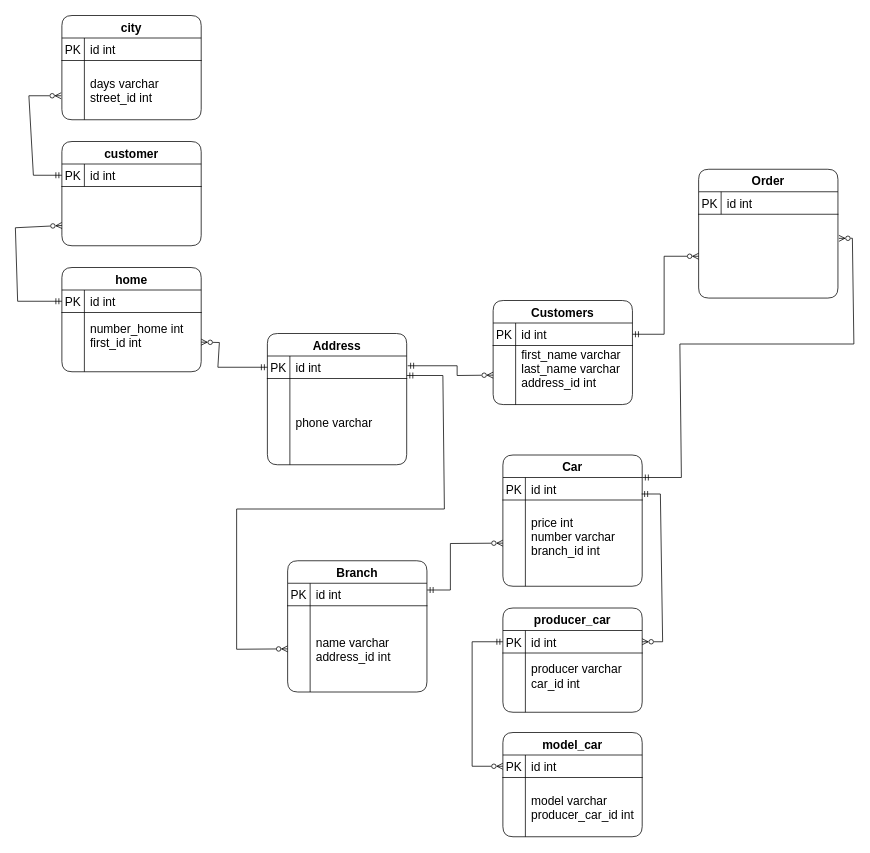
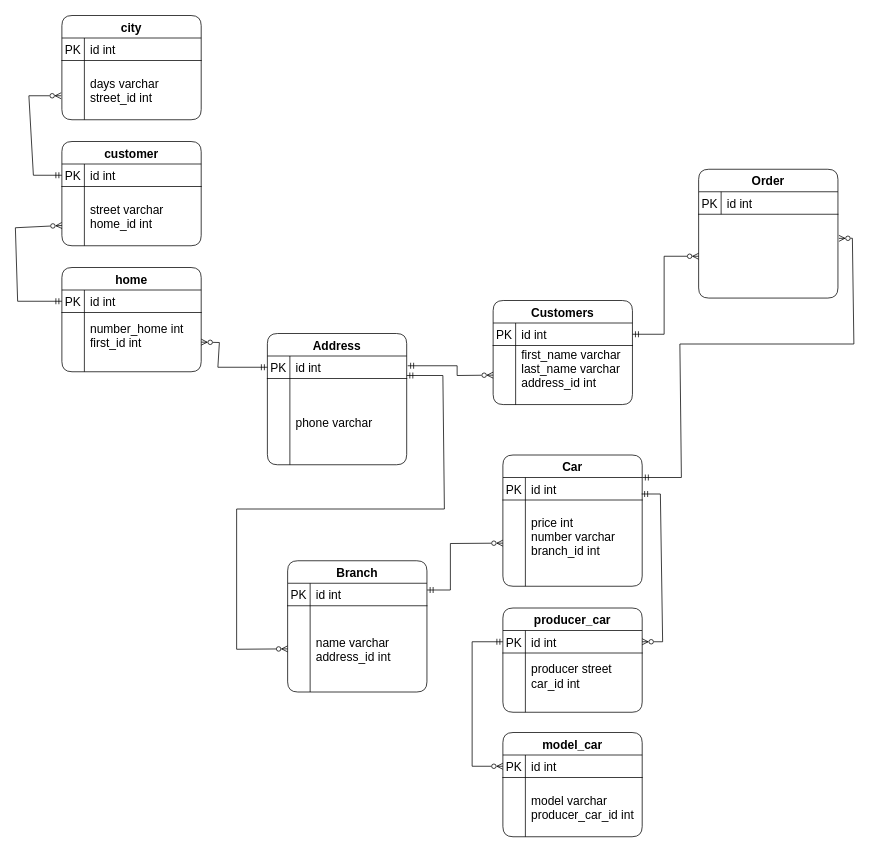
node "street varchar home_id int": added
node "producer varchar car_id int": label "producer varchar car_id int" -> "producer street car_id int"
